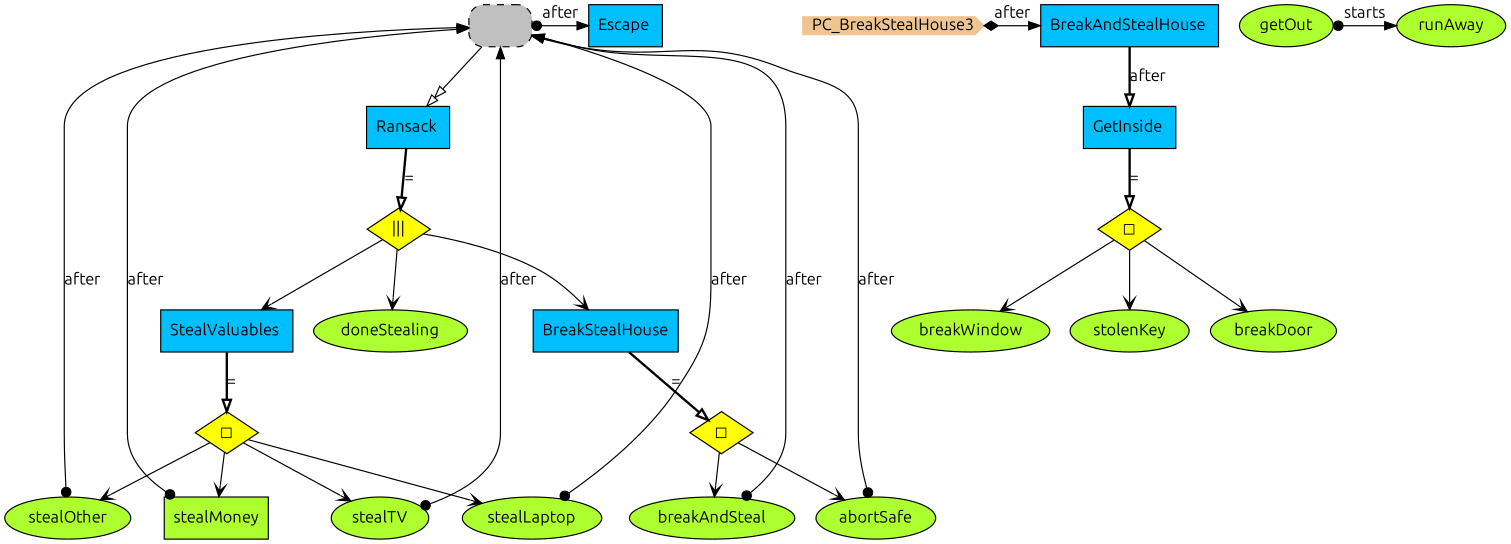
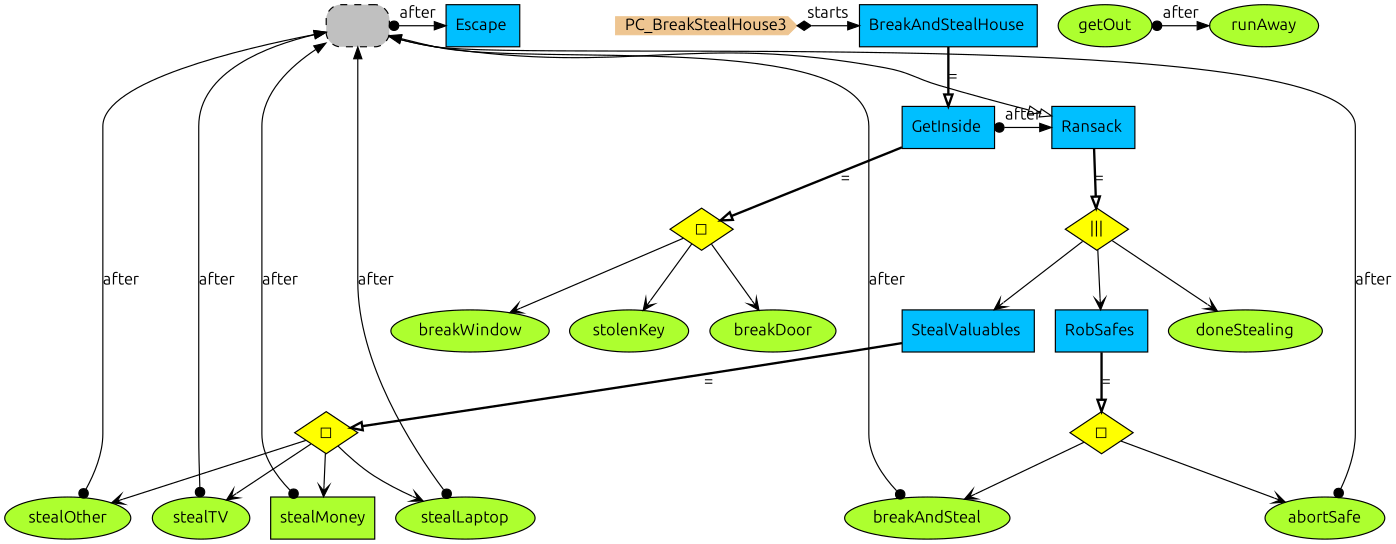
edge "PC_BreakStealHouse3" -- "BreakAndStealHouse": label "after" -> "starts"
edge "getOut" -- "runAway": label "starts" -> "after"
edge "BreakAndStealHouse" -> "GetInside": label "after" -> "="
edge "GetInside" -- "Ransack": added, label "after"
node "BreakStealHouse": label "BreakStealHouse" -> "RobSafes"
